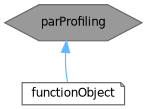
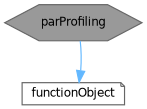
edge "functionObject" -> "parProfiling": reversed
